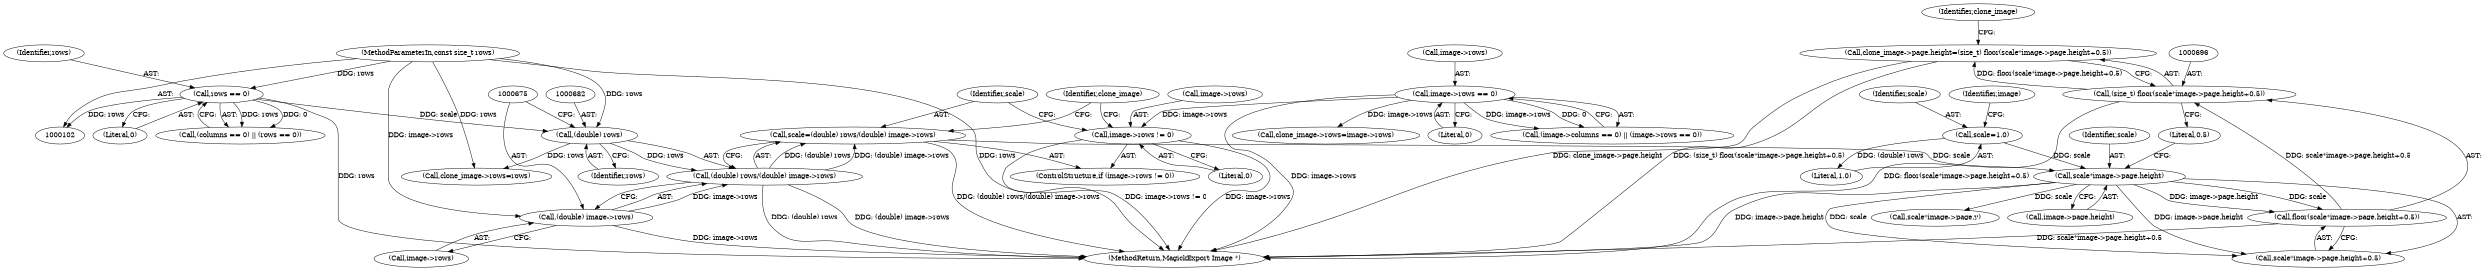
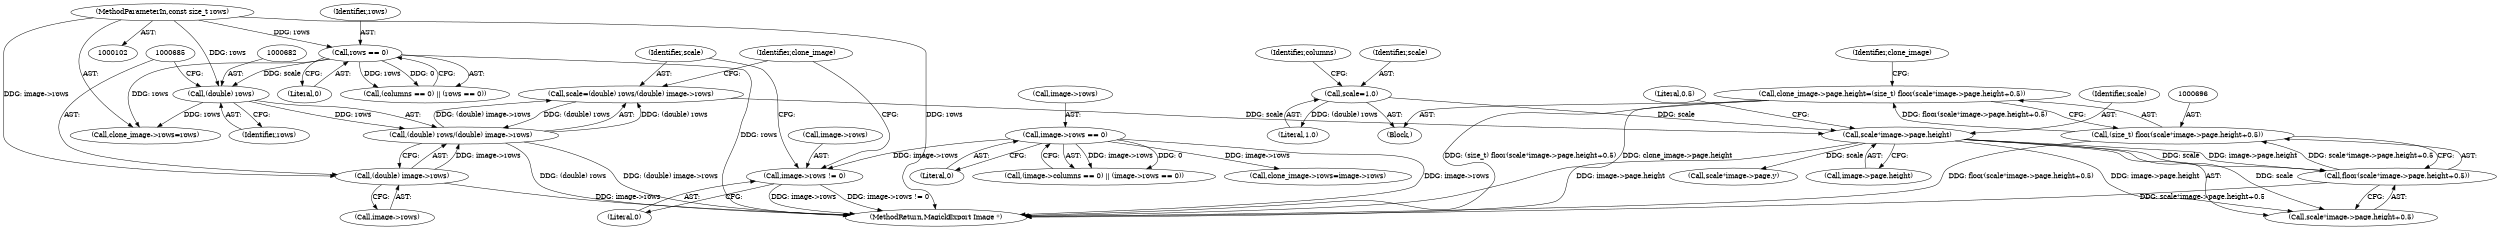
node "1000675": label "1000675" -> "1000685"
node "(Identifier,image)": label "(Identifier,image)" -> "(Identifier,columns)"
edge "(Call,rows == 0)" -> "1000102": now "(Call,rows == 0)" -> "(Call,clone_image->rows=rows)"
edge "(Call,(size_t) floor(scale*image->page.height+0.5))" -> "(Literal,0.5)": now "(Call,(size_t) floor(scale*image->page.height+0.5))" -> "(Call,floor(scale*image->page.height+0.5))"
edge "(MethodParameterIn,const size_t rows)" -> "(Call,clone_image->rows=rows)": label "DDG: rows" -> "AST: "
node "(Block,)": added
edge "(Call,scale=(double) rows/(double) image->rows)" -> "(Call,(double) rows/(double) image->rows)": label "CFG: " -> "DDG: (double) rows"
node "(ControlStructure,if (image->rows != 0))": removed
edge "(Call,scale=(double) rows/(double) image->rows)" -> "(MethodReturn,MagickExport Image *)": removed, label "DDG: (double) rows/(double) image->rows"
